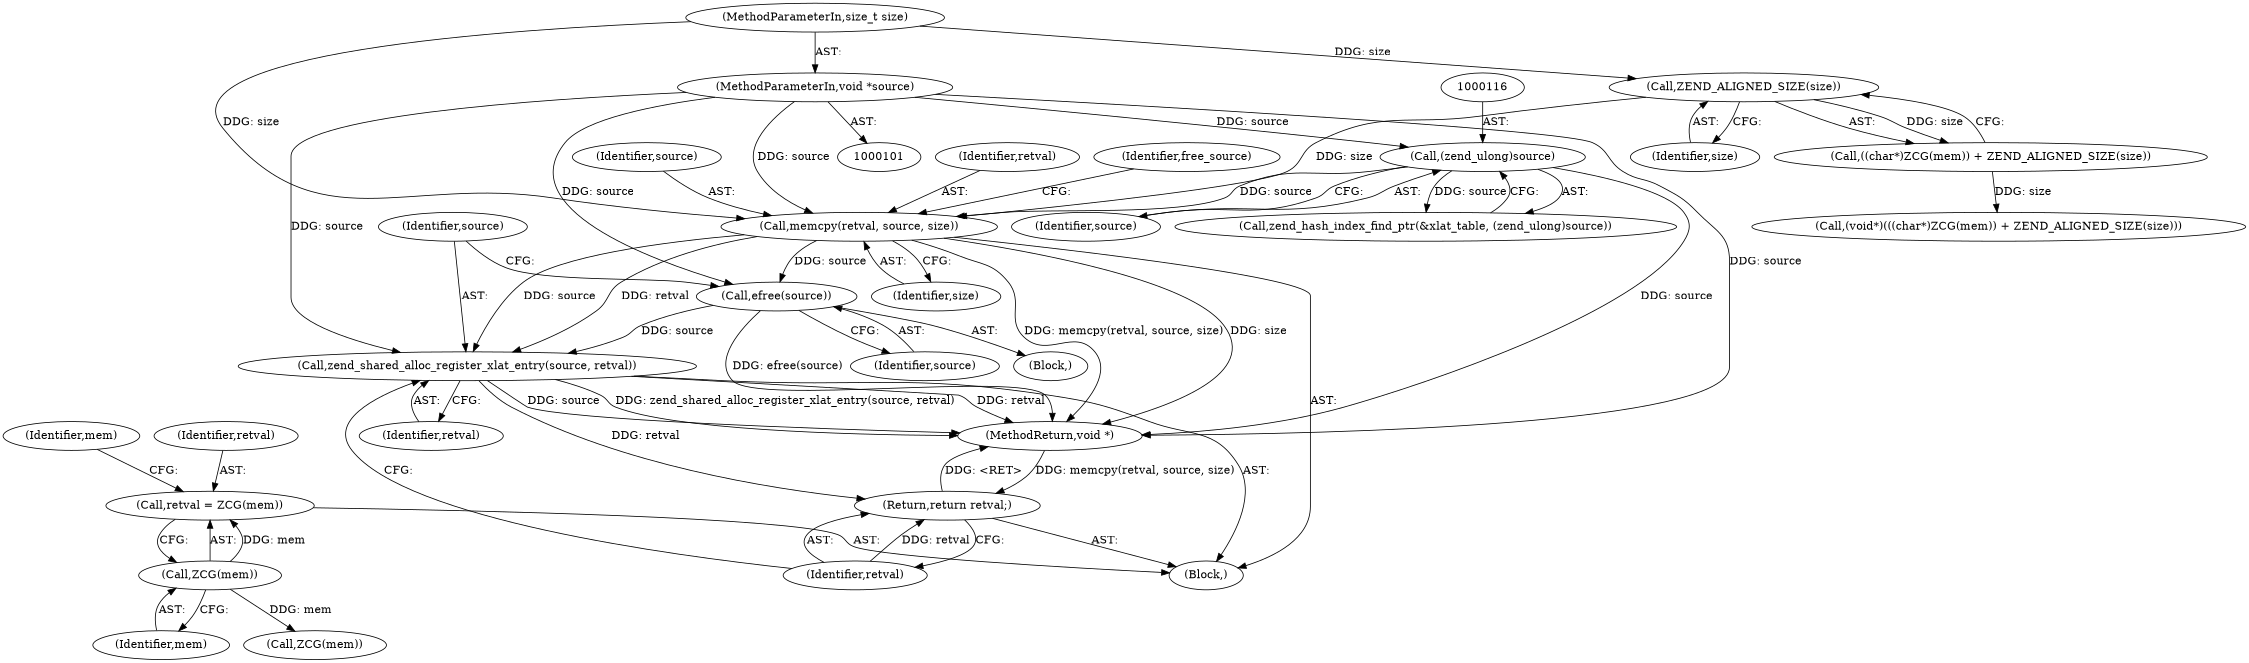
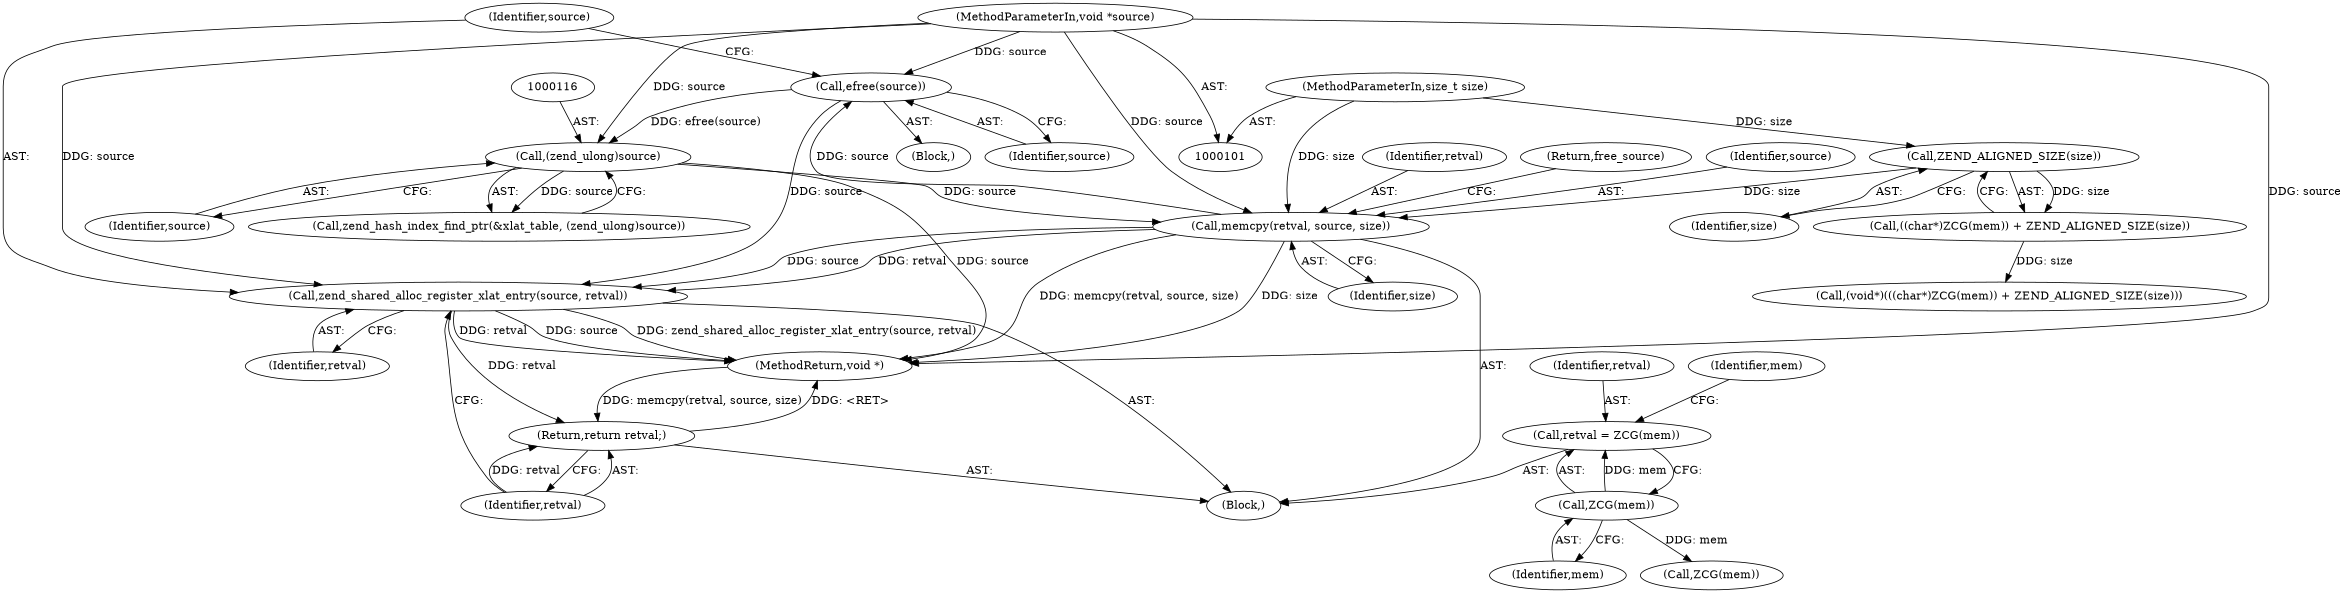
edge "(MethodParameterIn,size_t size)" -> "(MethodParameterIn,void *source)": now "(MethodParameterIn,size_t size)" -> "1000101"
node "(Identifier,free_source)": label "(Identifier,free_source)" -> "(Return,free_source)"
edge "(Call,efree(source))" -> "(MethodReturn,void *)": now "(Call,efree(source))" -> "(Call,(zend_ulong)source)"
